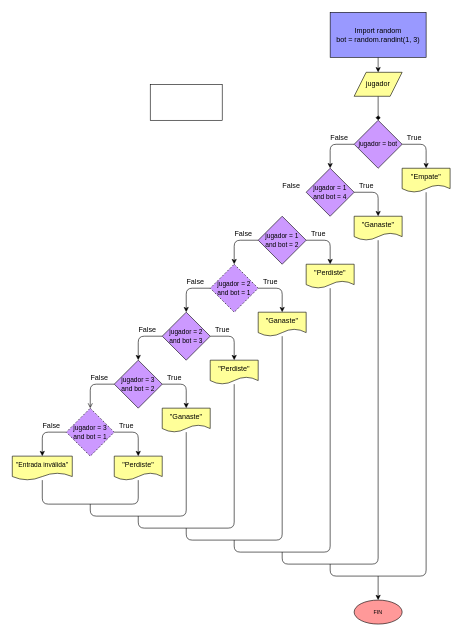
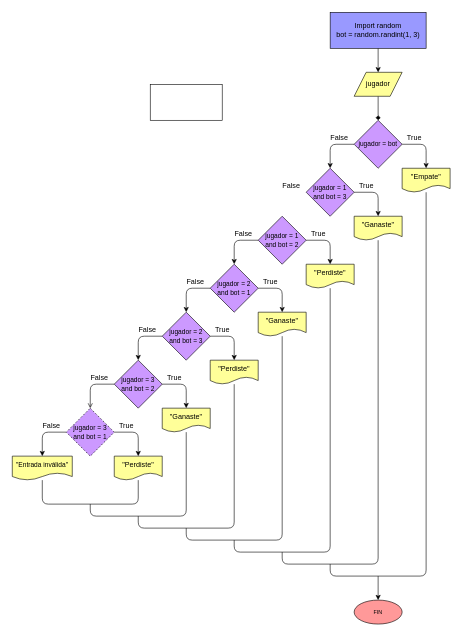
node "Import random bot = random.randint(1, 3)": size 96x45 -> 96x36
node "jugador = 1 and bot = 4": label "jugador = 1 and bot = 4" -> "jugador = 1 and bot = 3"
node "jugador = 2 and bot = 1": style dashed -> solid
